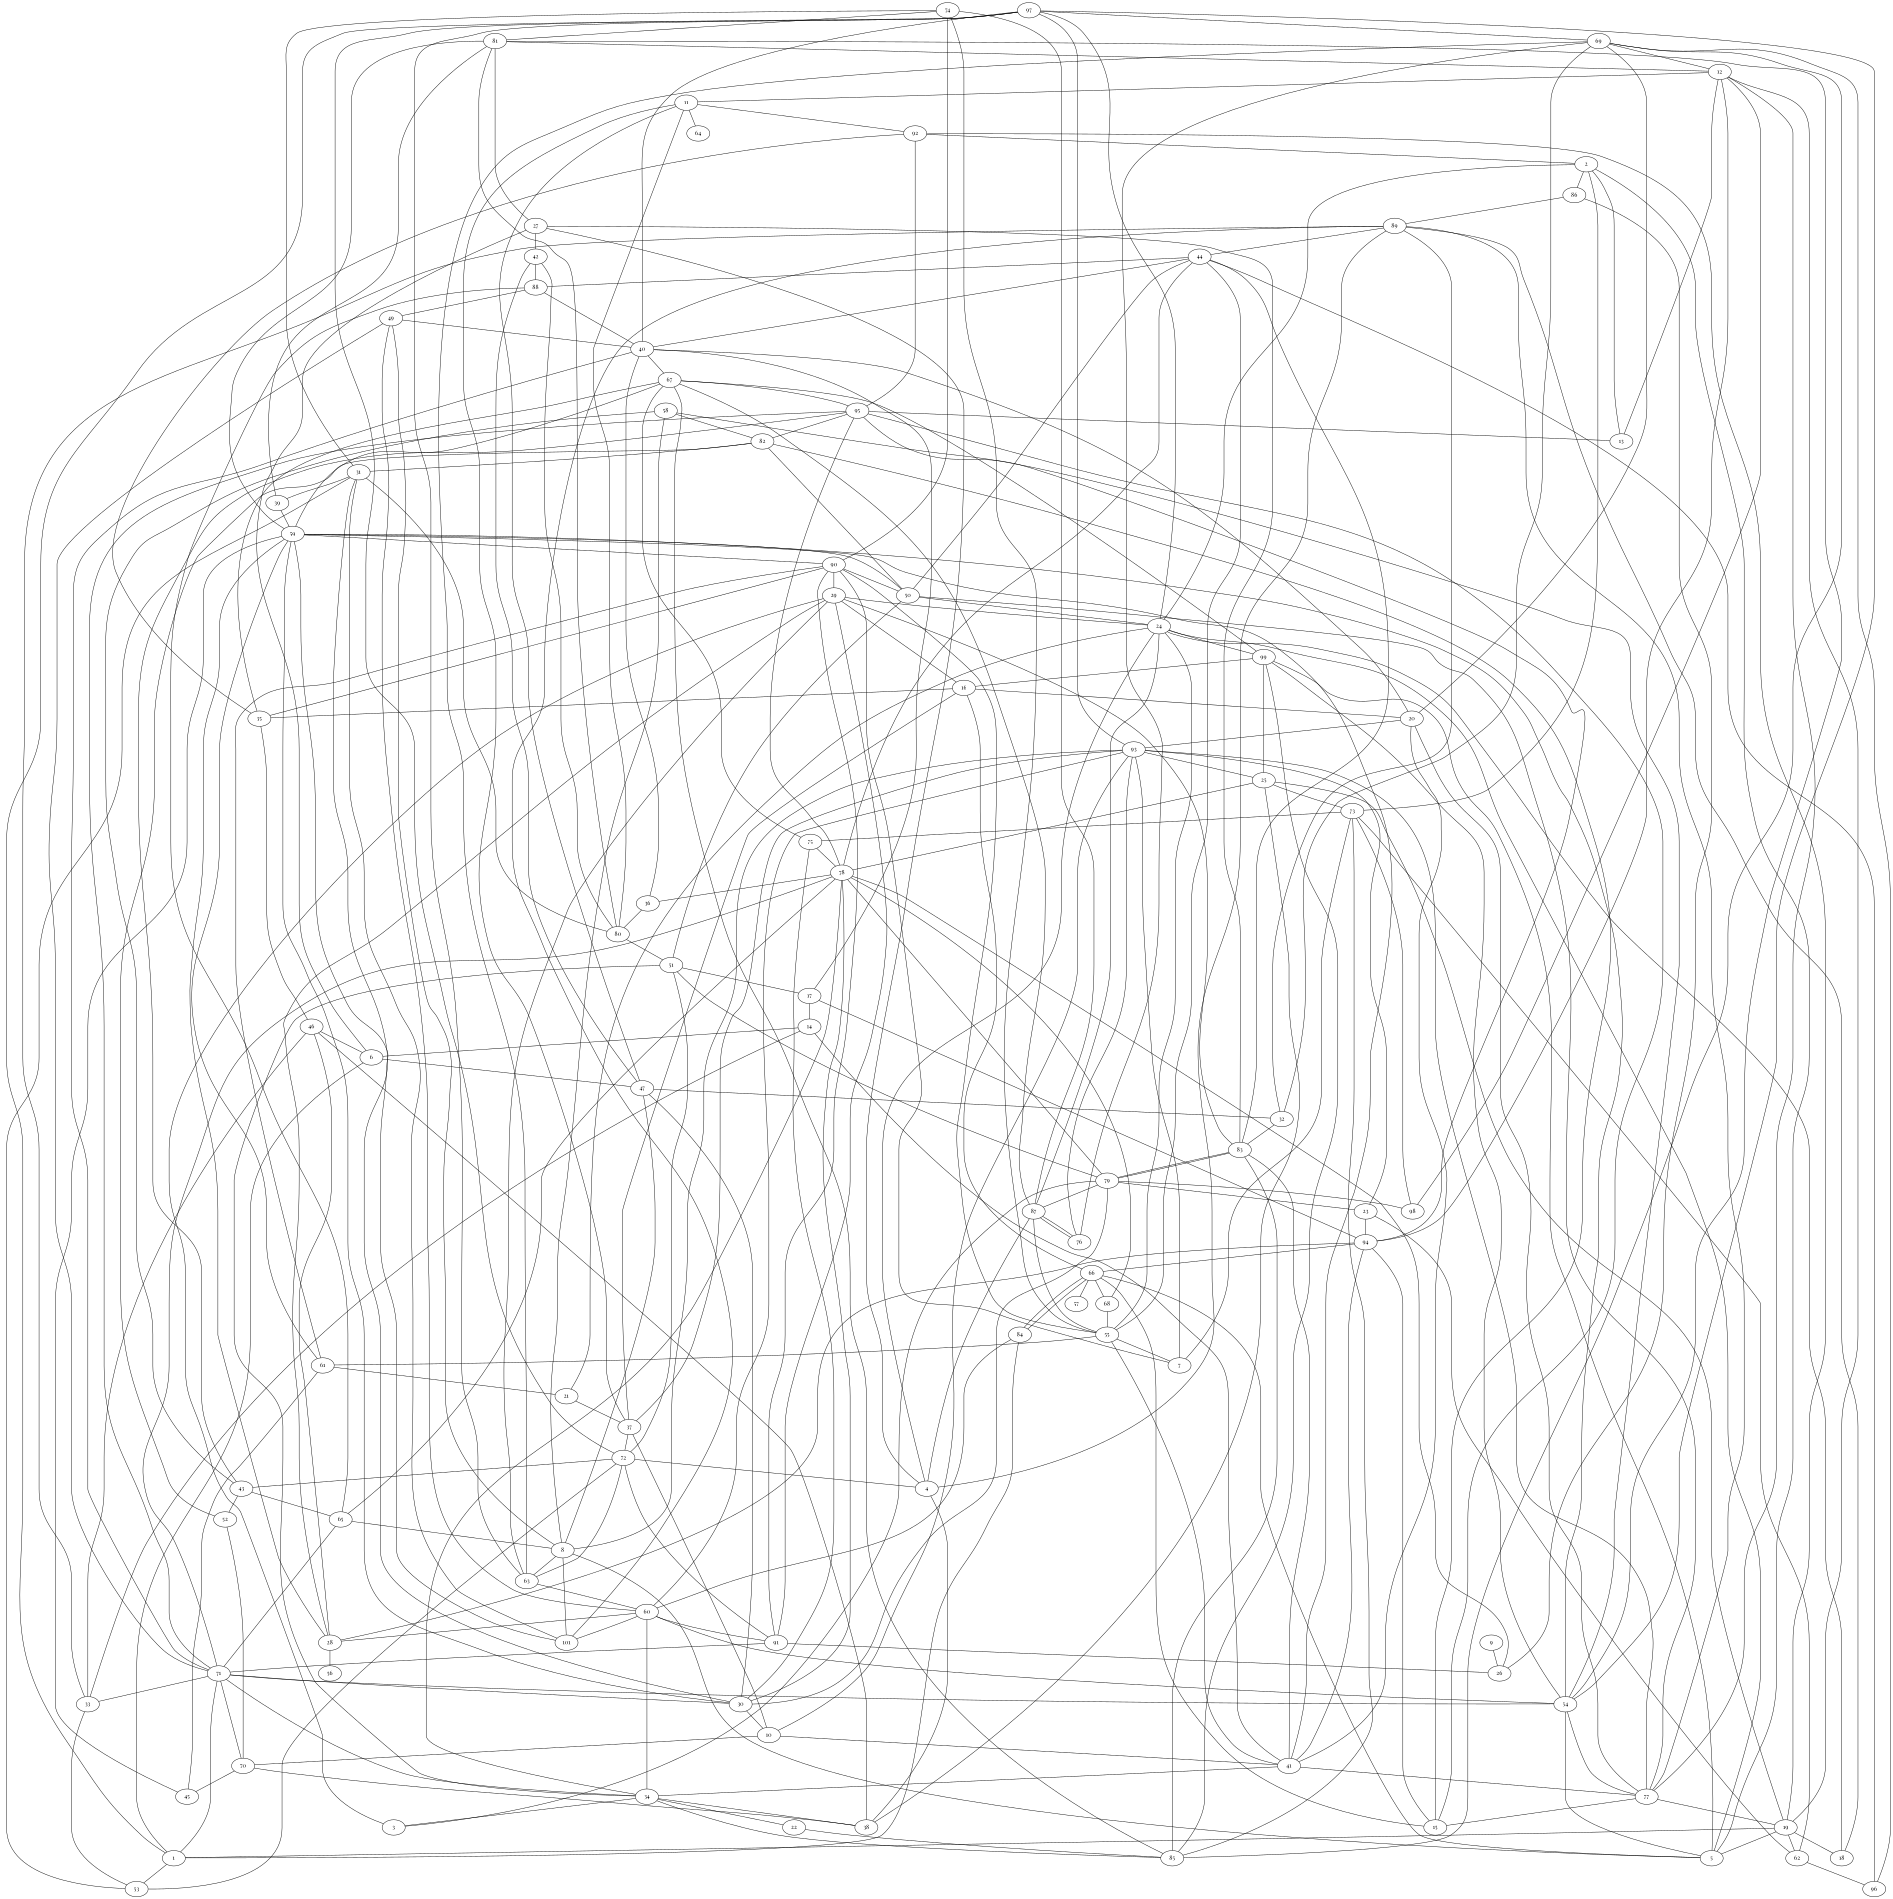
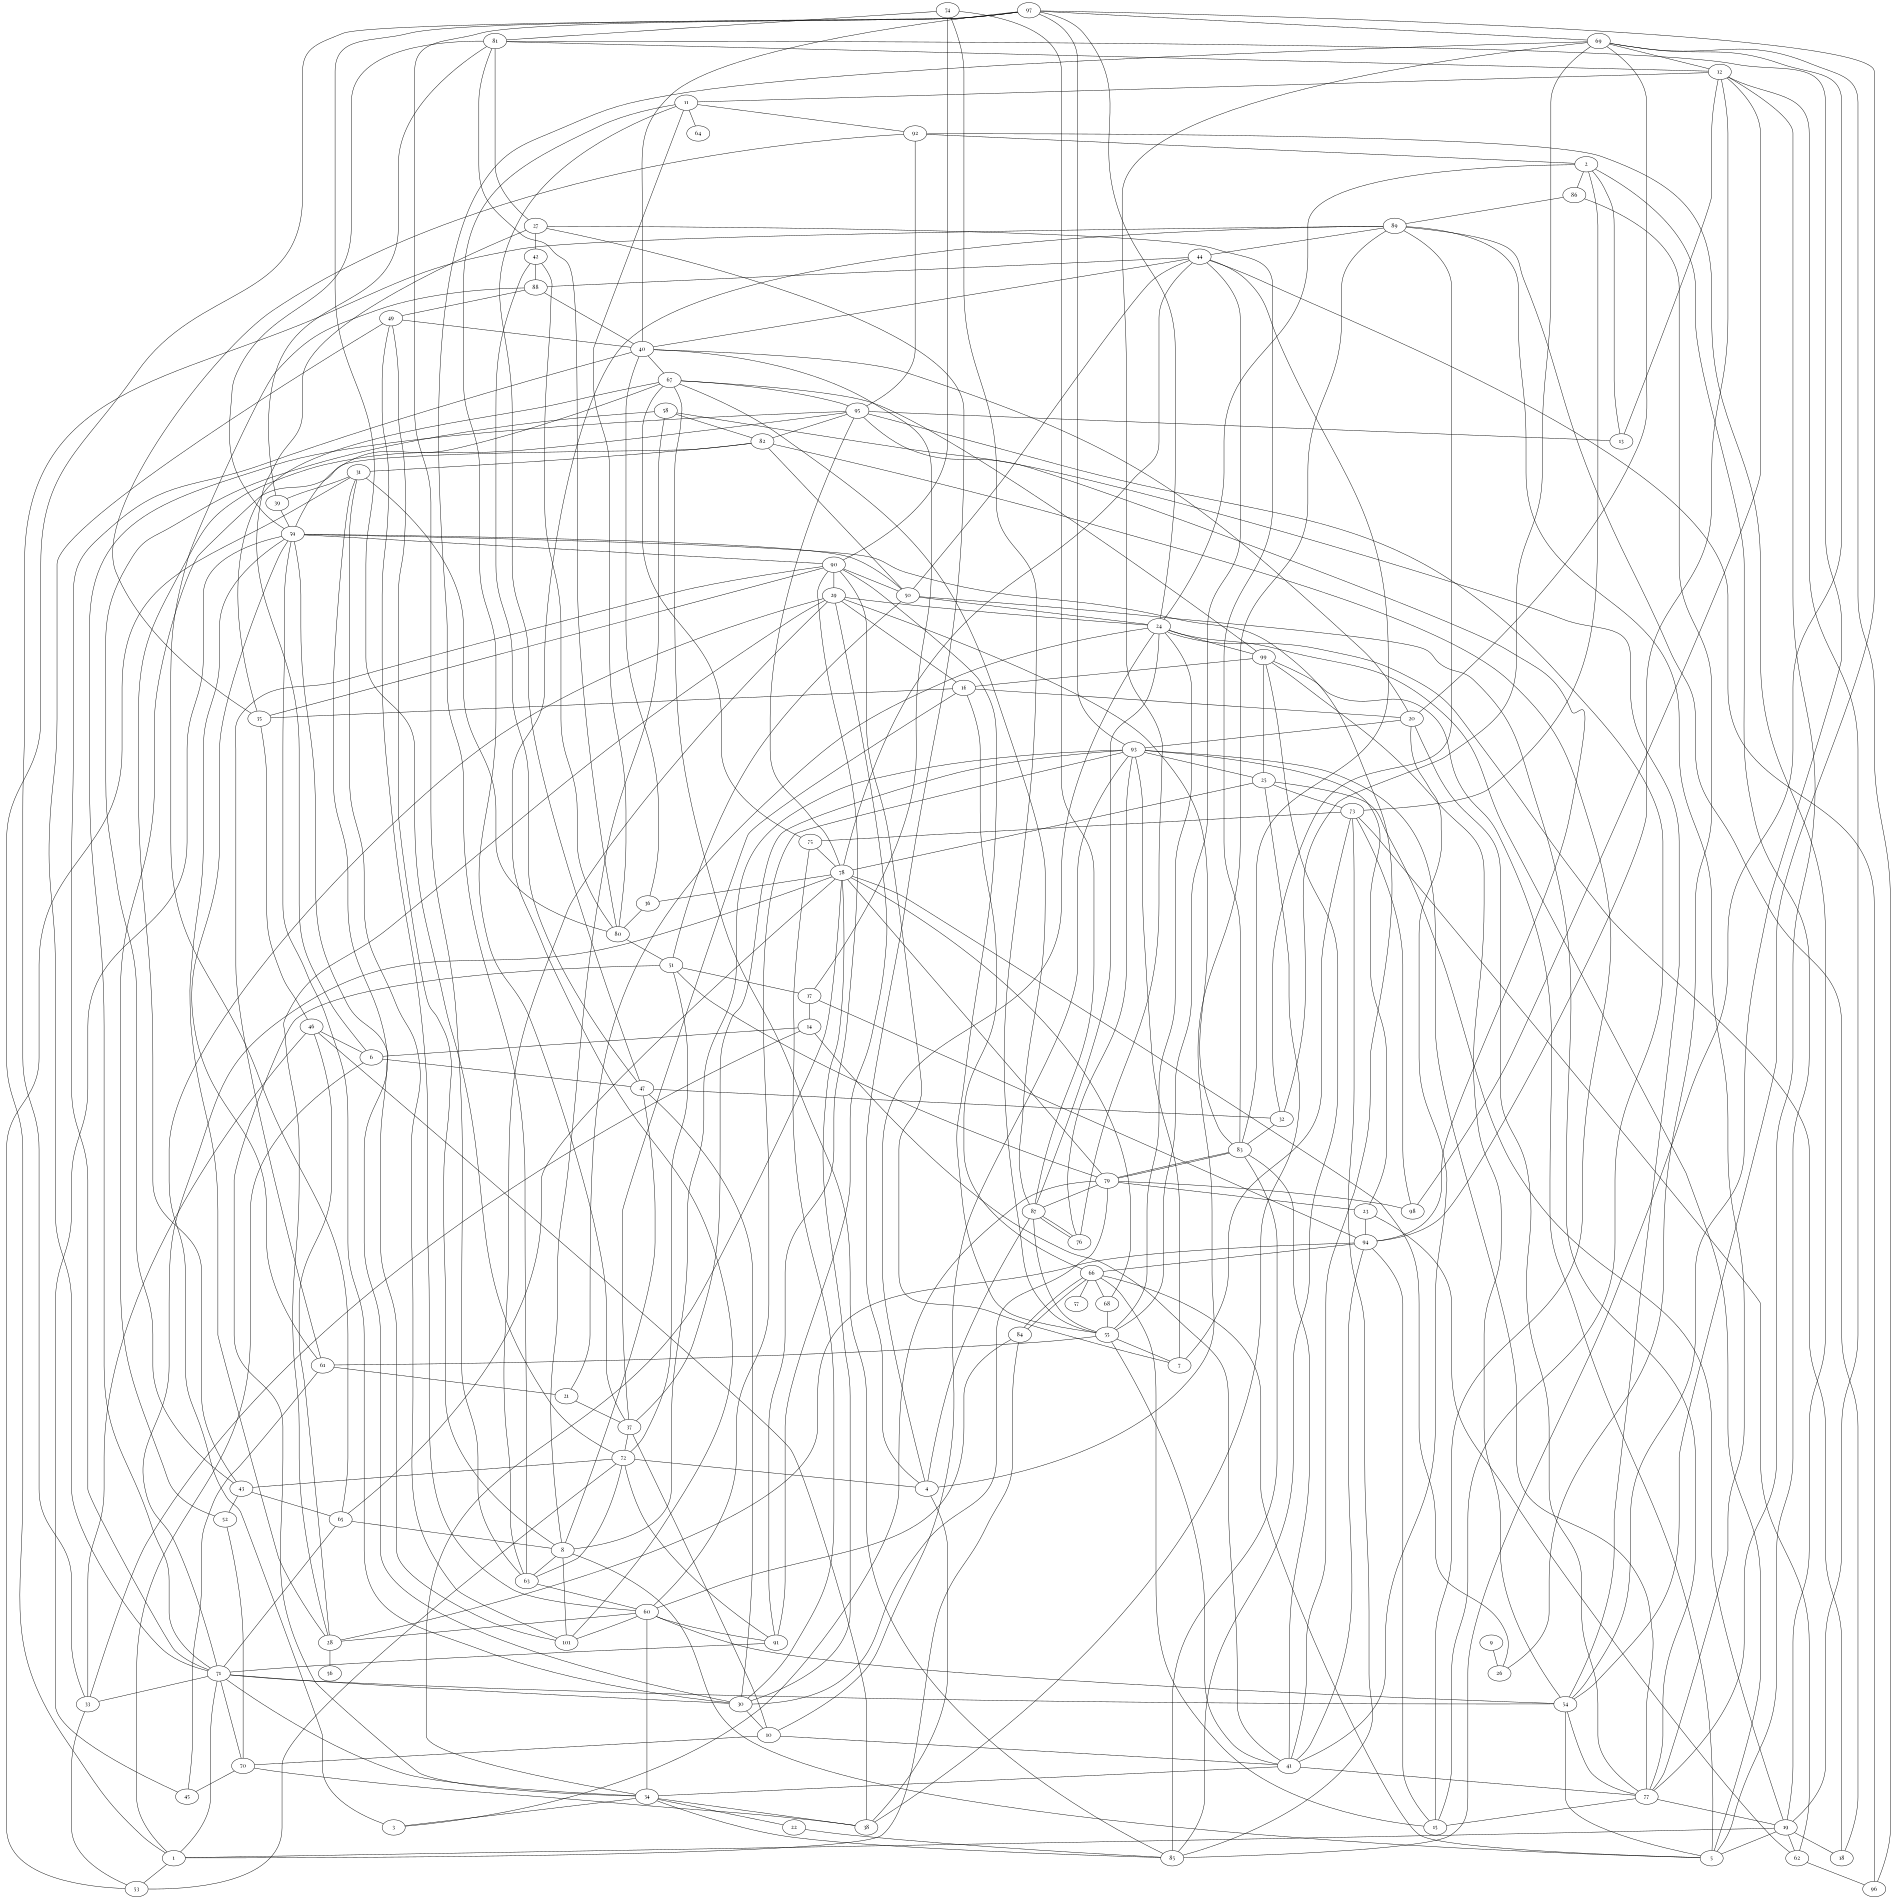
edge "74" -- "31": removed
edge "59" -- "54": removed
edge "91" -- "26": removed
